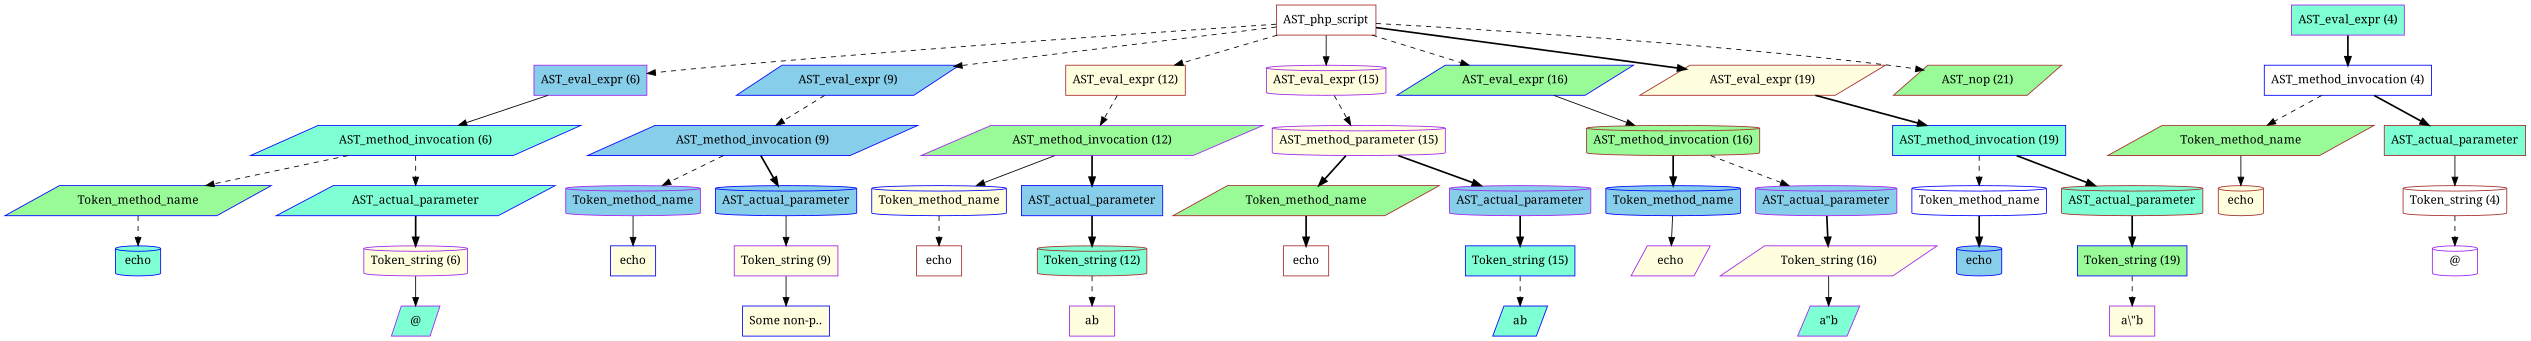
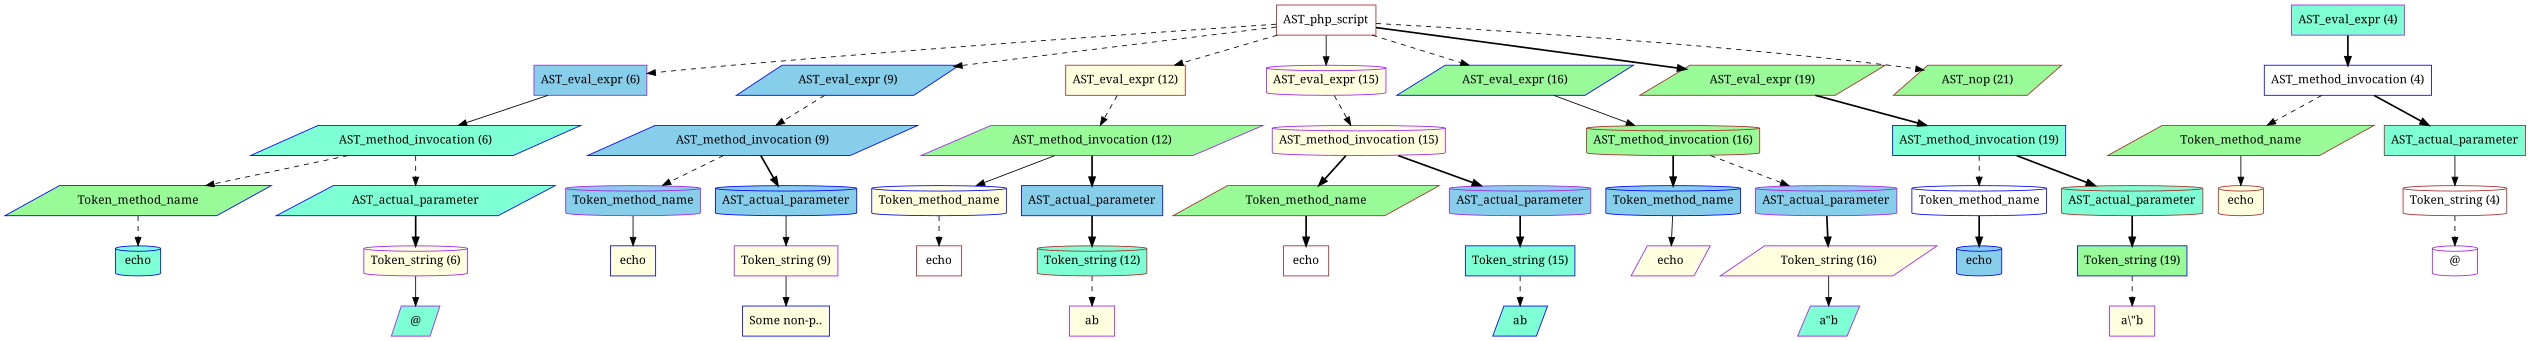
node "AST_eval_expr (19)": fillcolor lightyellow -> palegreen
node "AST_method_parameter (15)": label "AST_method_parameter (15)" -> "AST_method_invocation (15)"
